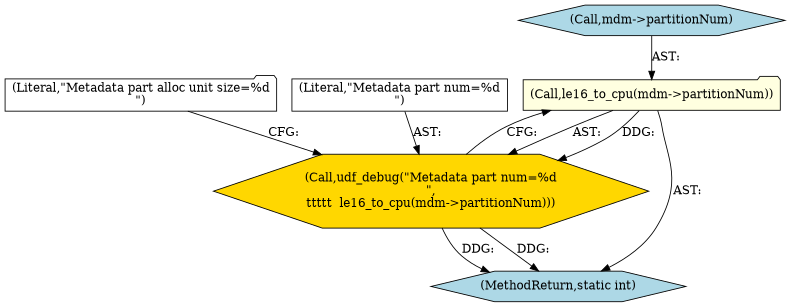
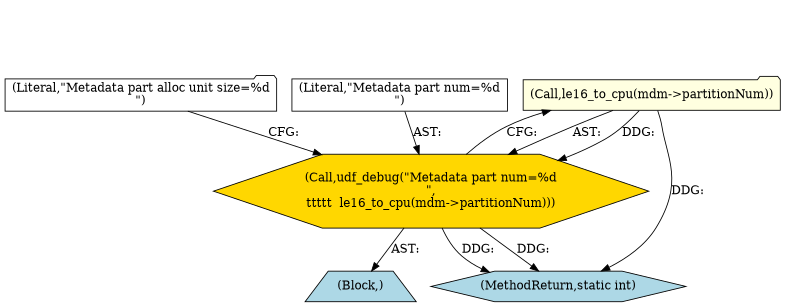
node "(Call,mdm->partitionNum)": removed
edge "(Call,le16_to_cpu(mdm->partitionNum))" -> "(MethodReturn,static int)": label "AST: " -> "DDG: "
node "(Block,)": added
